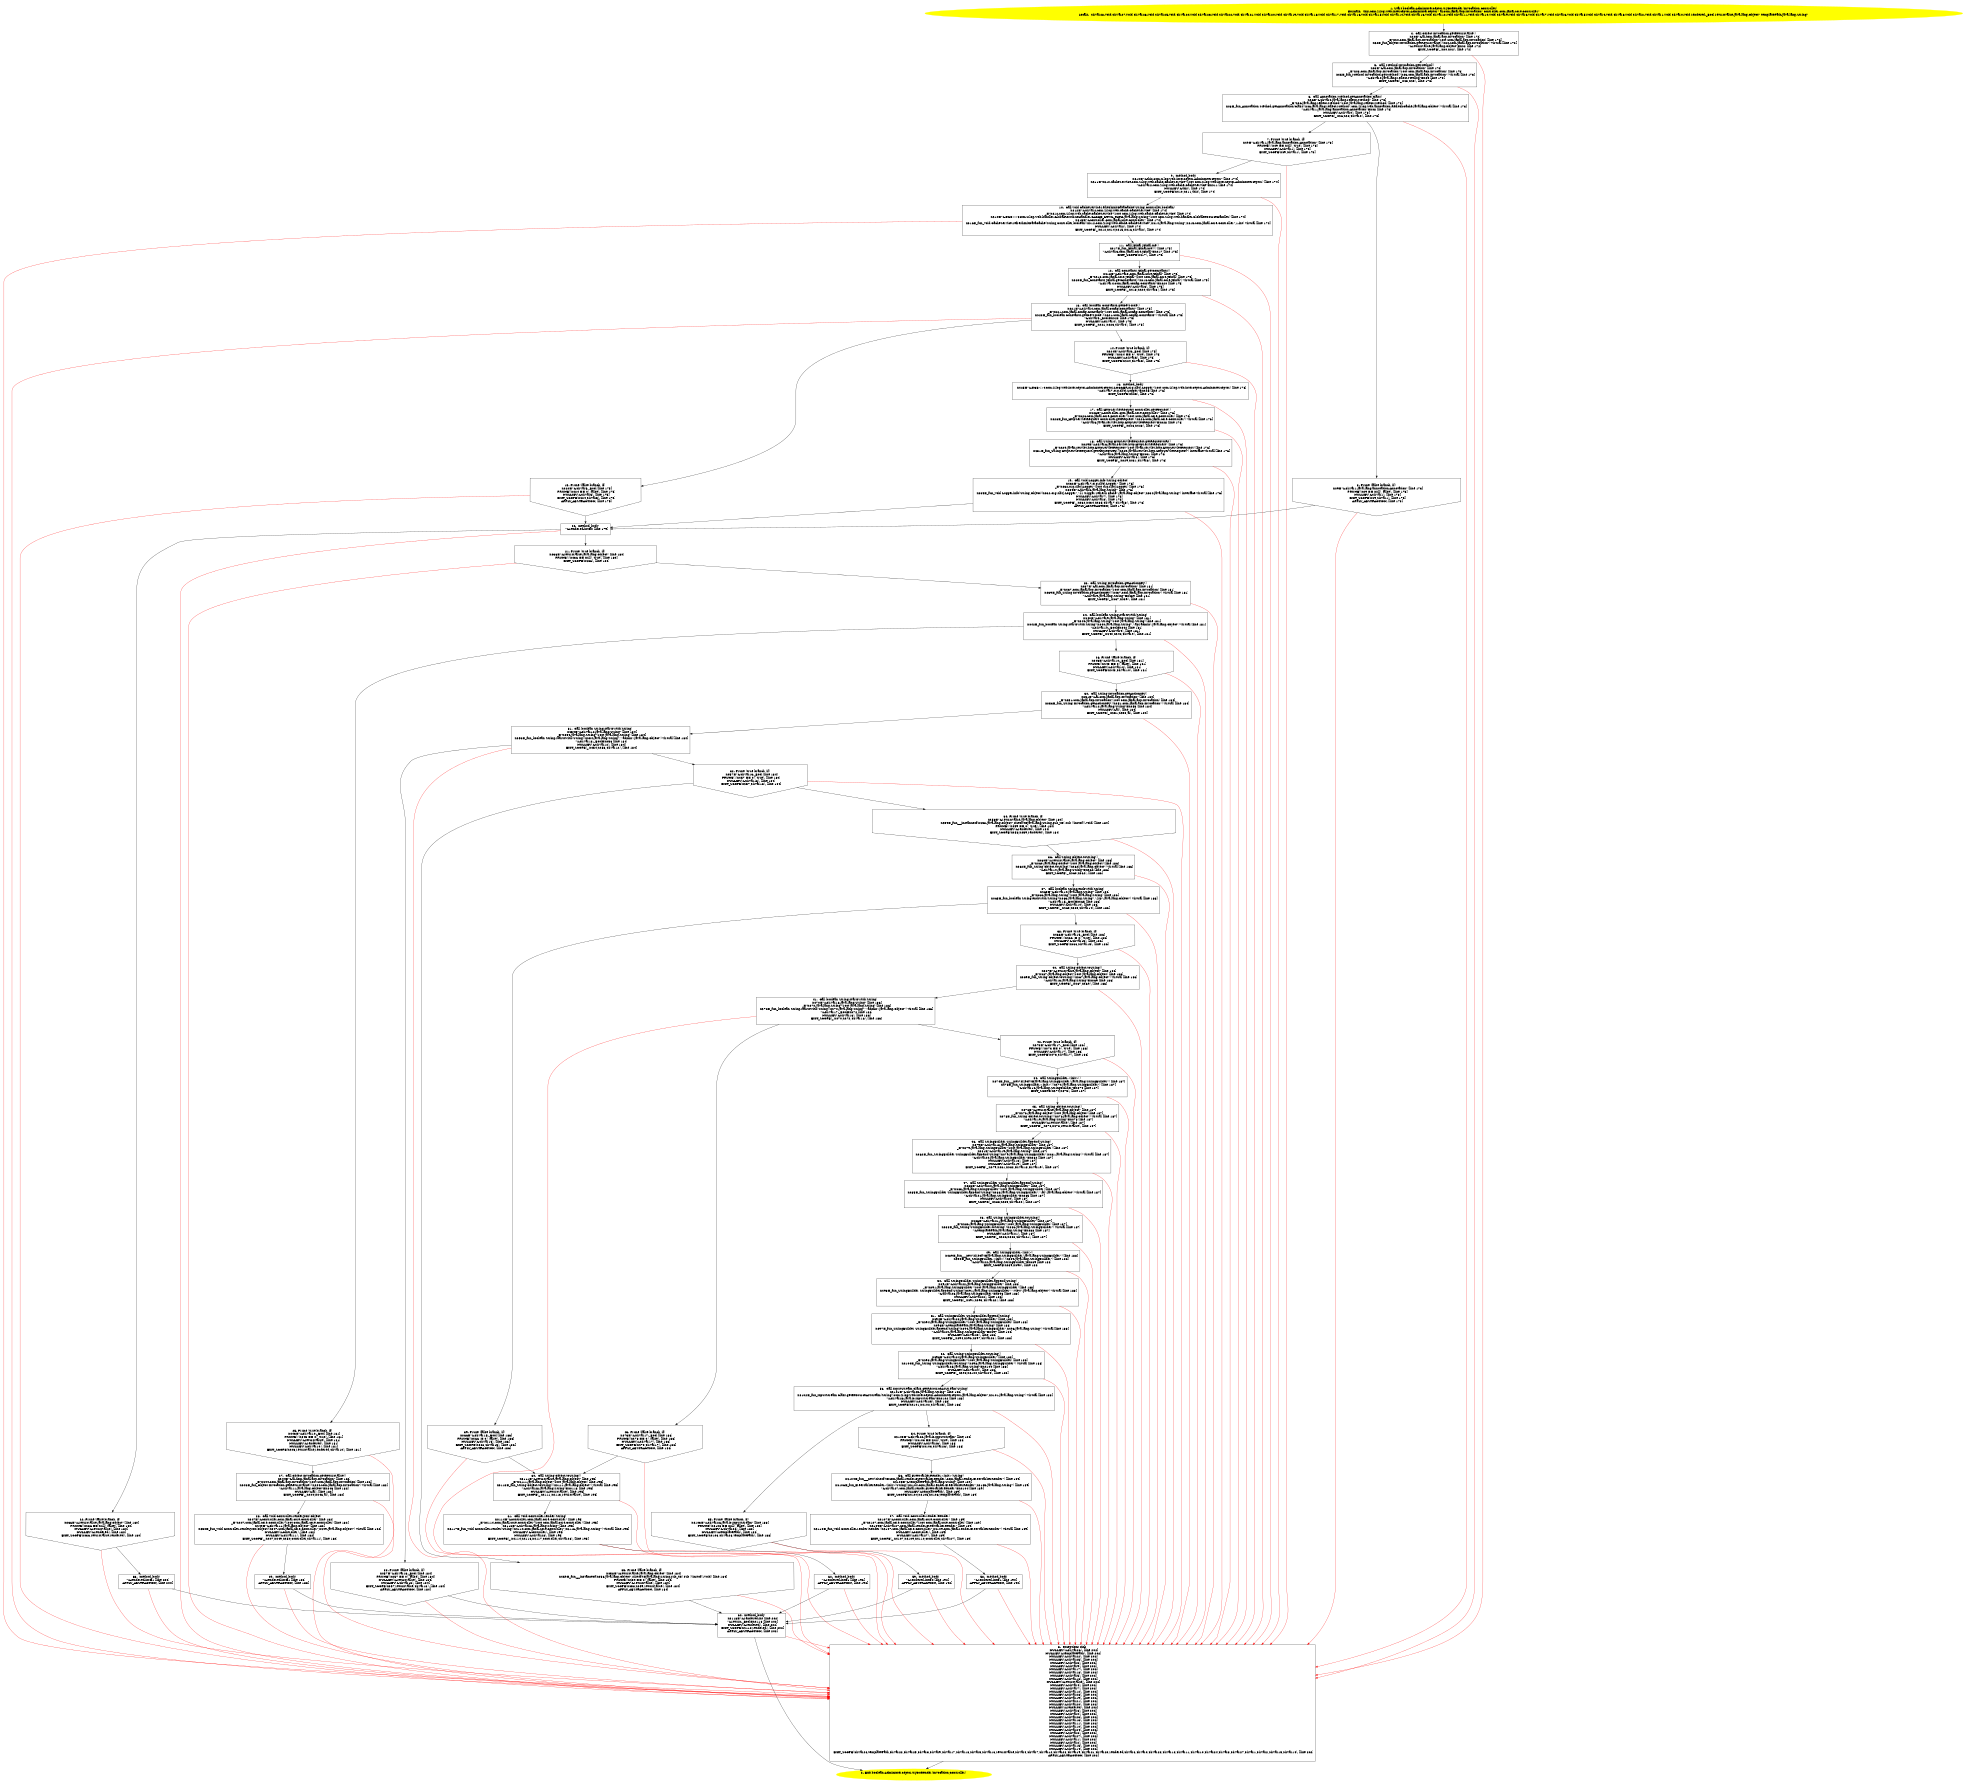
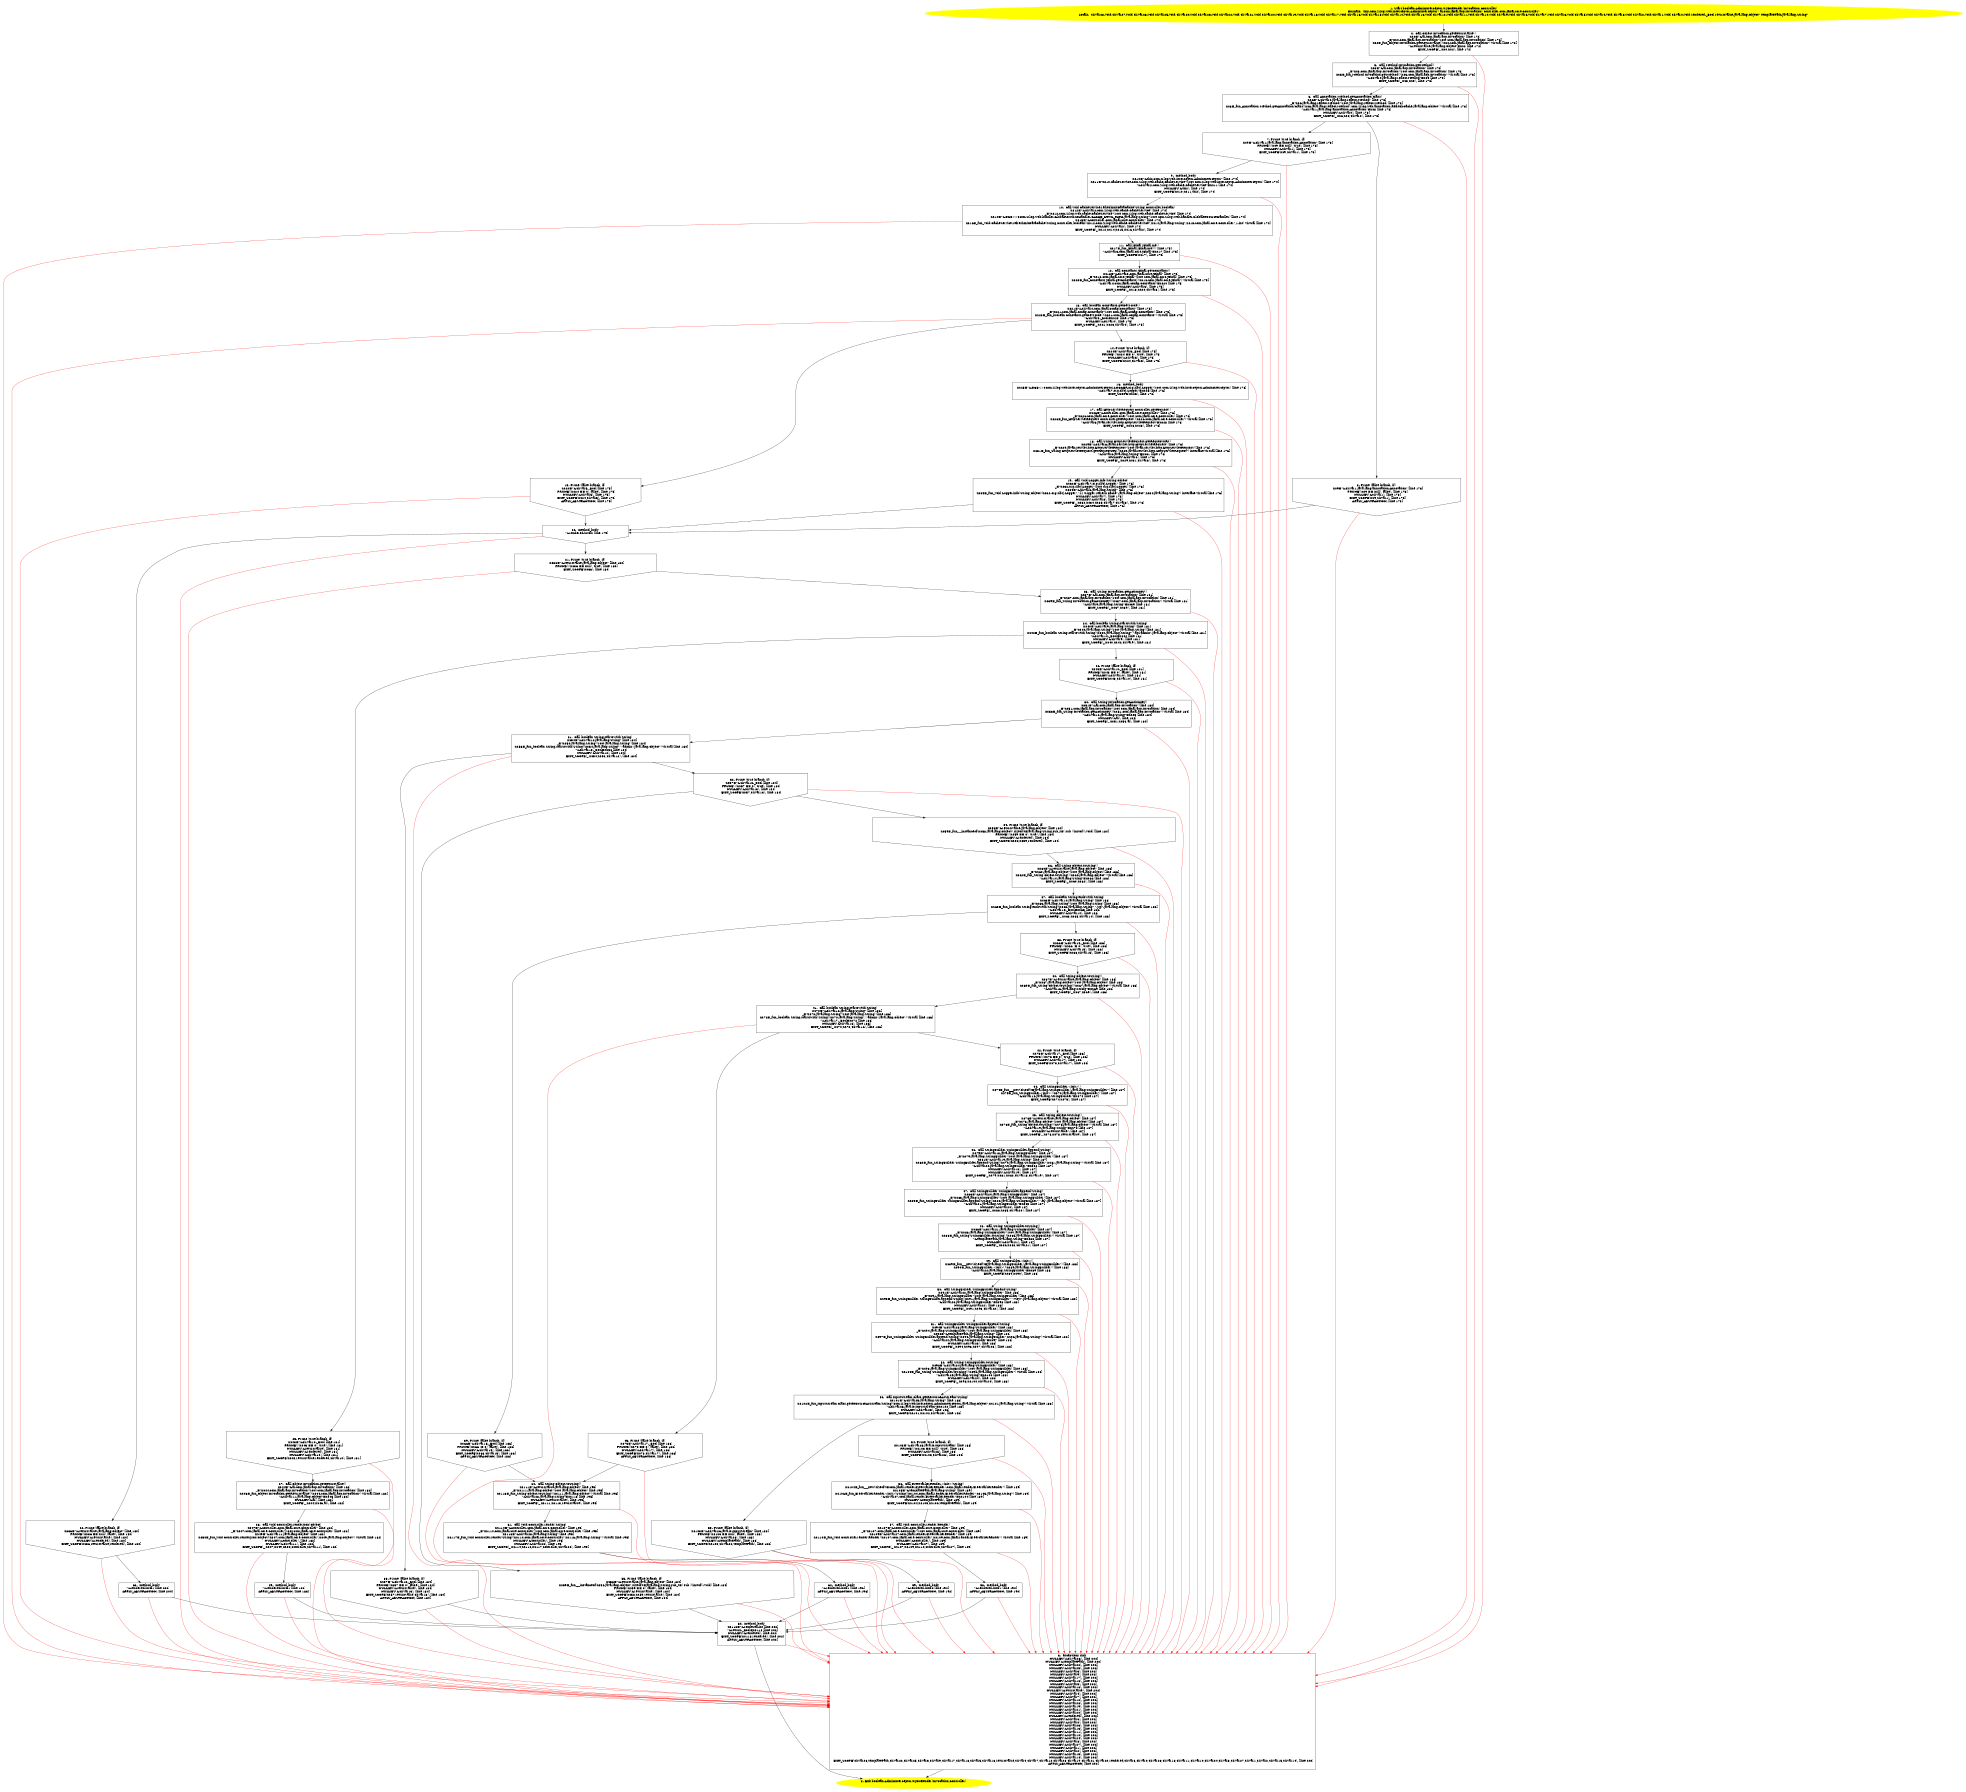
node "20:  method_body *&rendered:int=0 [line 179]": shape box -> invhouse
